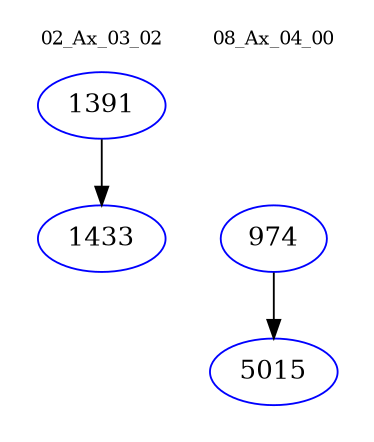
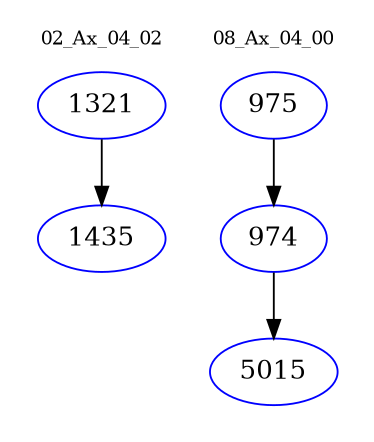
cluster "02_Ax_03_02": label "02_Ax_03_02" -> "02_Ax_04_02"
node "1391": label "1391" -> "1321"
node "975": added
node "1433": label "1433" -> "1435"
